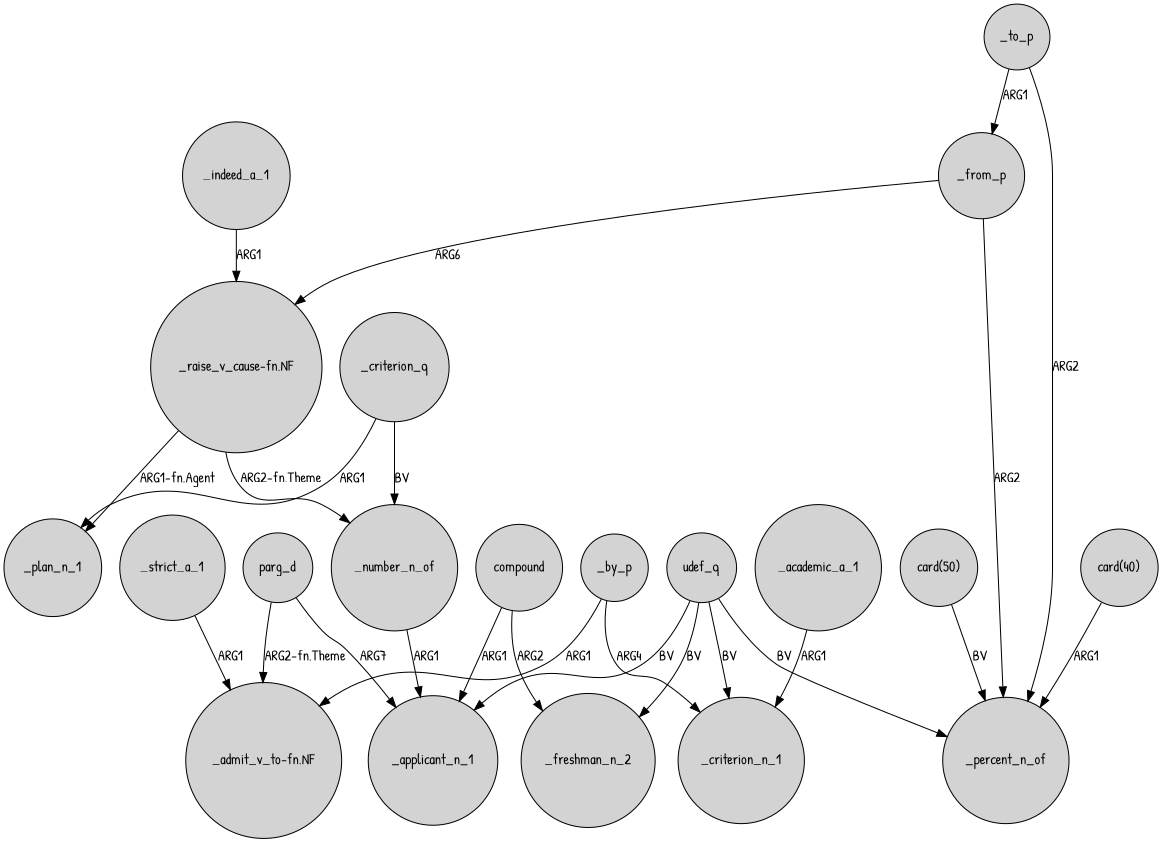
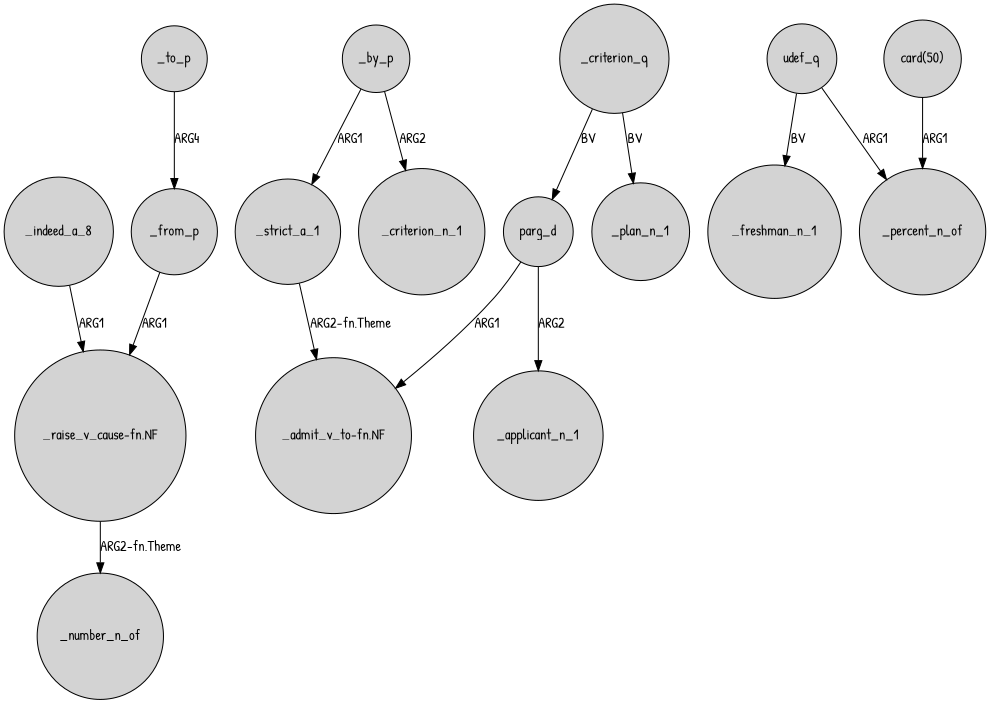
edge "_to_p" -> "_from_p": label "ARG1" -> "ARG4"
node "_indeed_a_1": label "_indeed_a_1" -> "_indeed_a_8"
edge "_from_p" -> "_raise_v_cause-fn.NF": label "ARG6" -> "ARG1"
edge "_to_p" -> "_percent_n_of": removed, label "ARG2"
edge "_from_p" -> "_percent_n_of": removed, label "ARG2"
edge "_criterion_q" -> "_number_n_of": now "_criterion_q" -> "parg_d"
edge "_raise_v_cause-fn.NF" -> "_plan_n_1": removed, label "ARG1-fn.Agent"
edge "_criterion_q" -> "_plan_n_1": label "ARG1" -> "BV"
node "compound": removed
node "_academic_a_1": removed
node "card(40)": removed
edge "udef_q" -> "_criterion_n_1": removed, label "BV"
edge "_strict_a_1" -> "_admit_v_to-fn.NF": label "ARG1" -> "ARG2-fn.Theme"
edge "parg_d" -> "_admit_v_to-fn.NF": label "ARG2-fn.Theme" -> "ARG1"
edge "parg_d" -> "_applicant_n_1": label "ARG7" -> "ARG2"
edge "_by_p" -> "_criterion_n_1": label "ARG4" -> "ARG2"
edge "udef_q" -> "_percent_n_of": label "BV" -> "ARG1"
edge "card(50)" -> "_percent_n_of": label "BV" -> "ARG1"
edge "_number_n_of" -> "_applicant_n_1": removed, label "ARG1"
edge "udef_q" -> "_applicant_n_1": removed, label "BV"
edge "_by_p" -> "_admit_v_to-fn.NF": now "_by_p" -> "_strict_a_1"
node "_freshman_n_2": label "_freshman_n_2" -> "_freshman_n_1"
